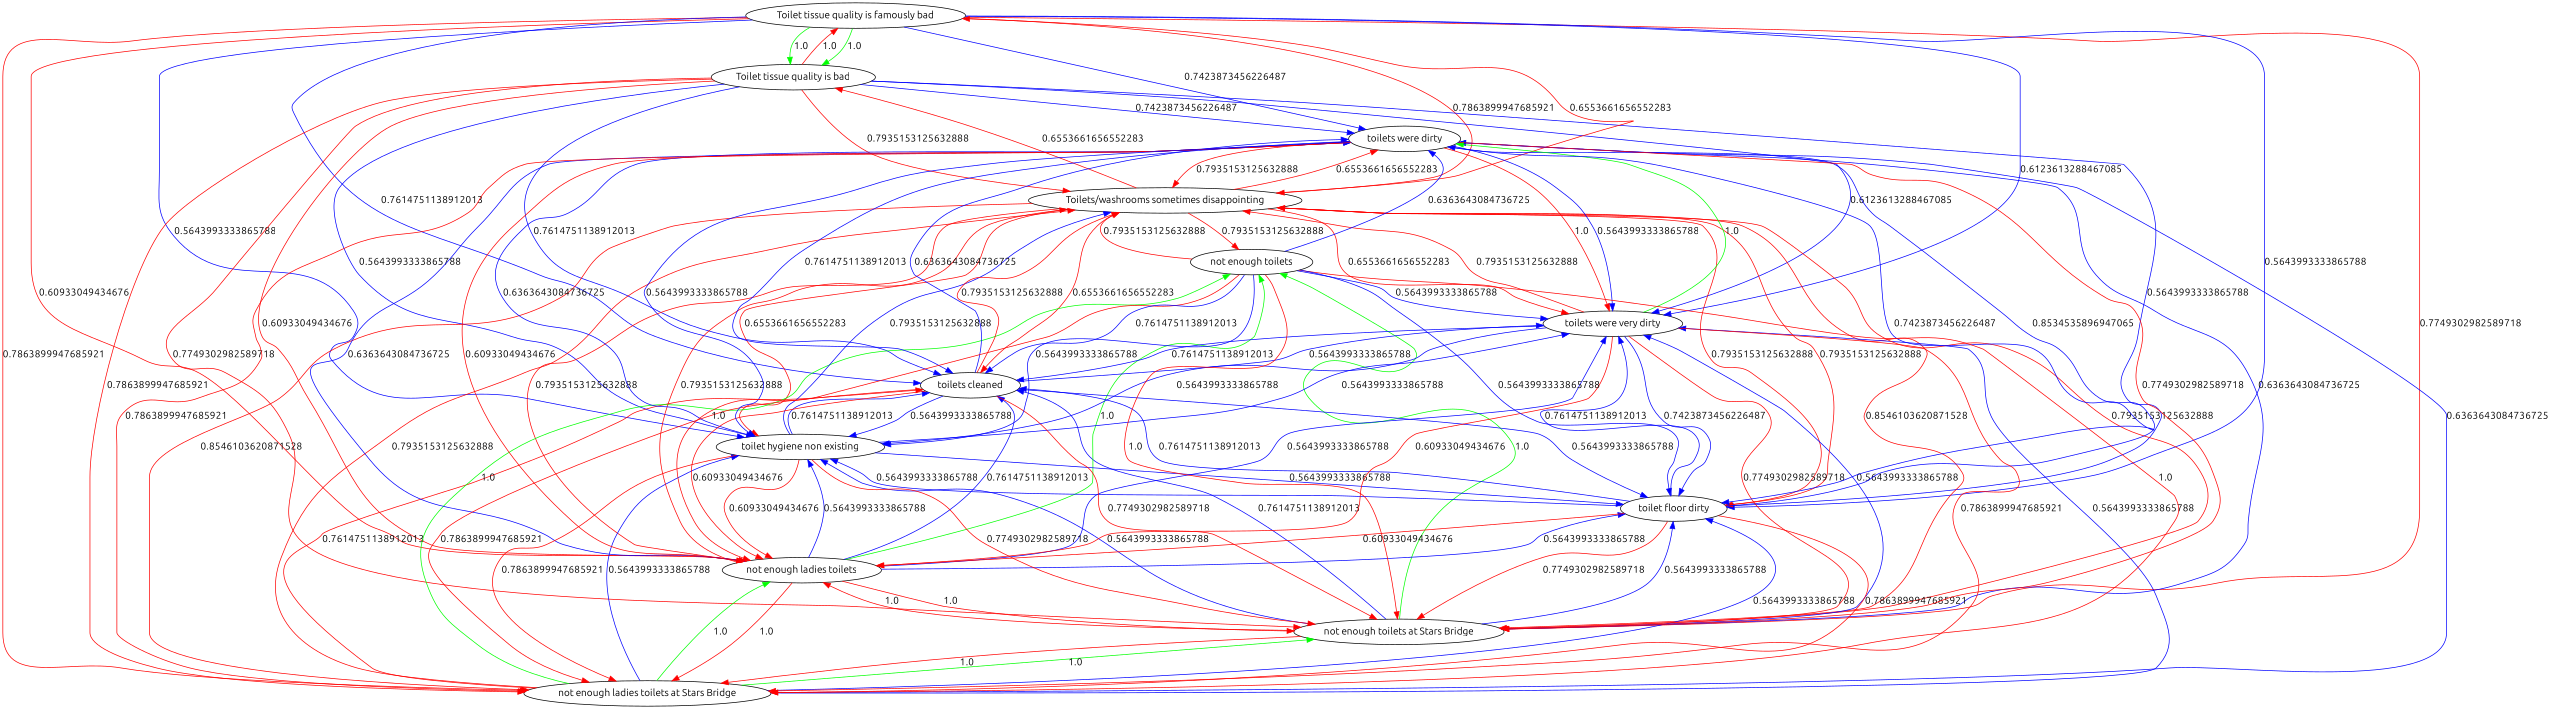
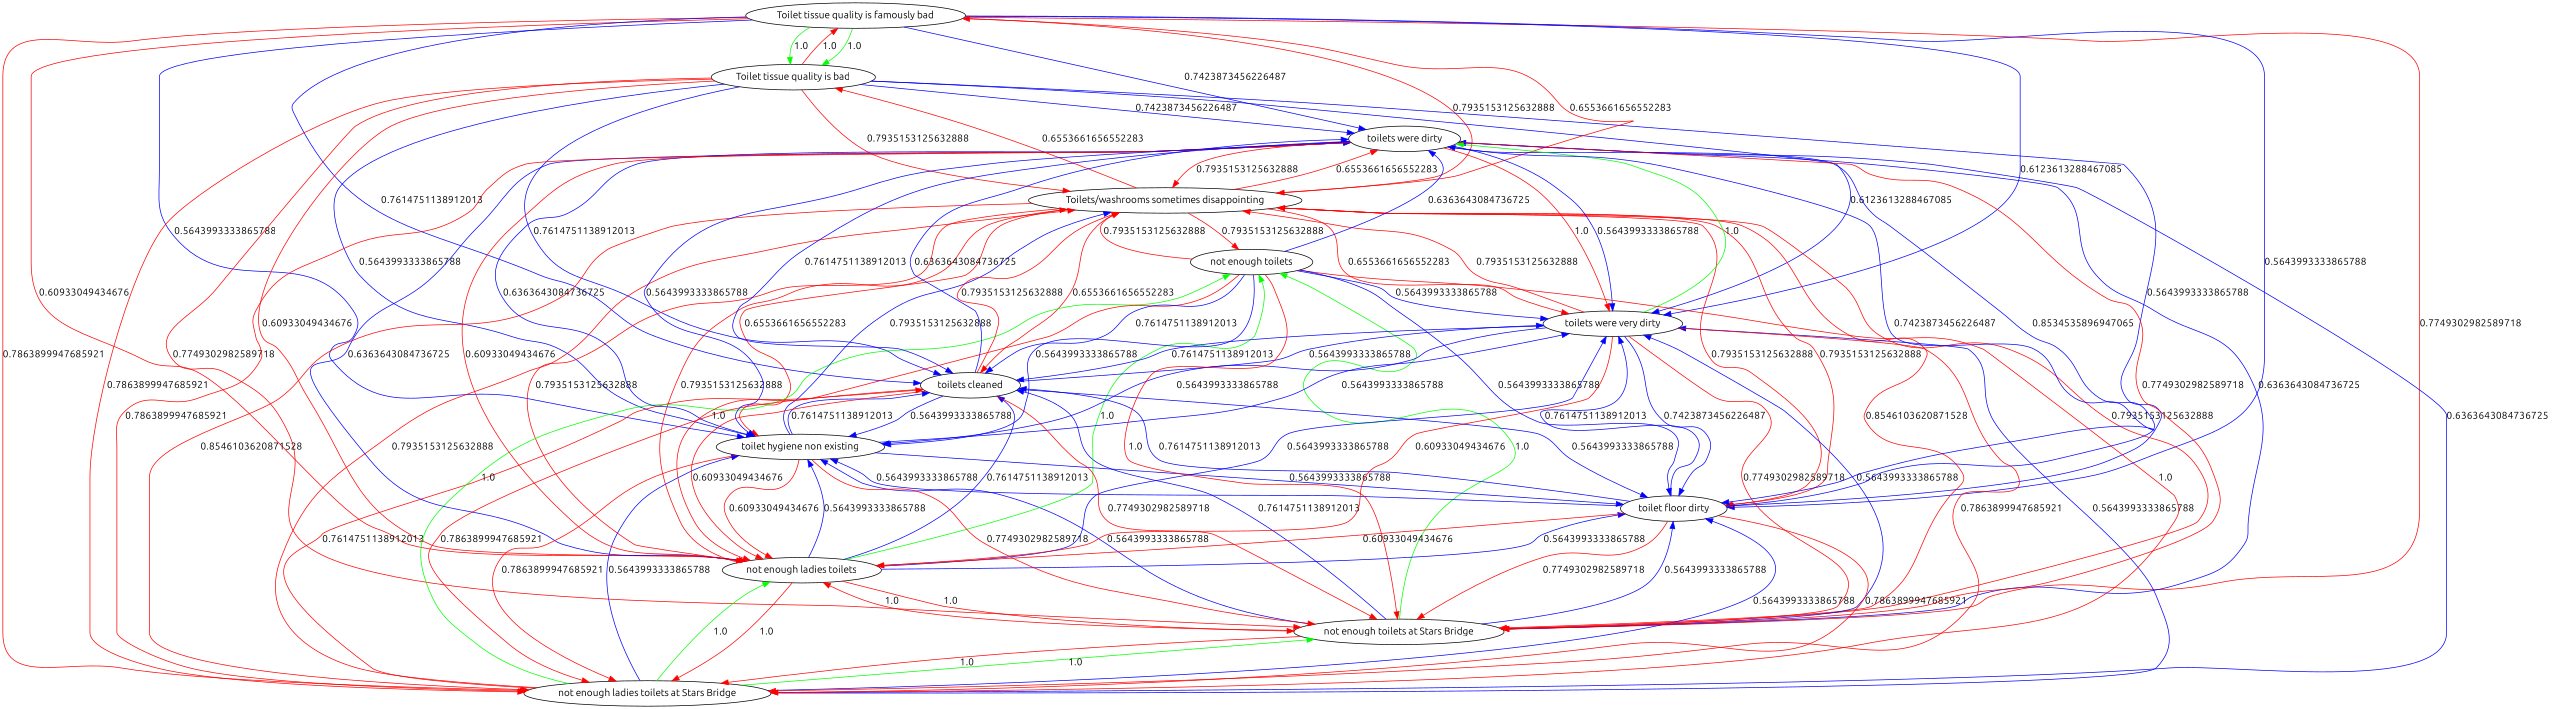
edge "Toilet tissue quality is famously bad" -> "Toilets/washrooms sometimes disappointing": label "0.7863899947685921" -> "0.7935153125632888"
